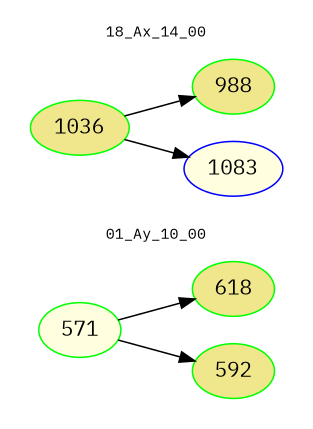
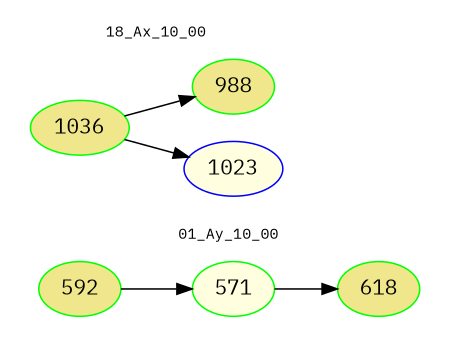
cluster "18_Ax_14_00": label "18_Ax_14_00" -> "18_Ax_10_00"
node "1083": label "1083" -> "1023"
edge "571" -> "592": reversed
